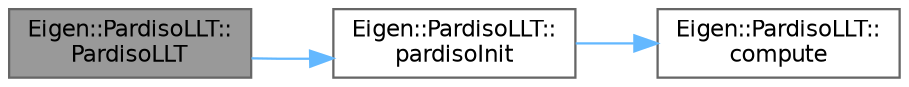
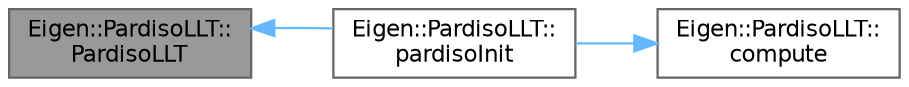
edge "Eigen::PardisoLLT:: PardisoLLT" -> "Eigen::PardisoLLT:: pardisoInit": reversed
